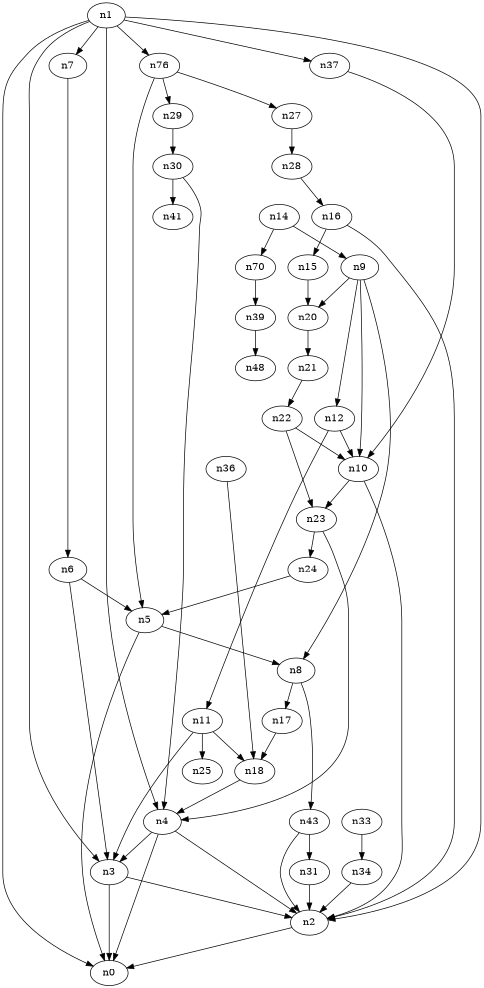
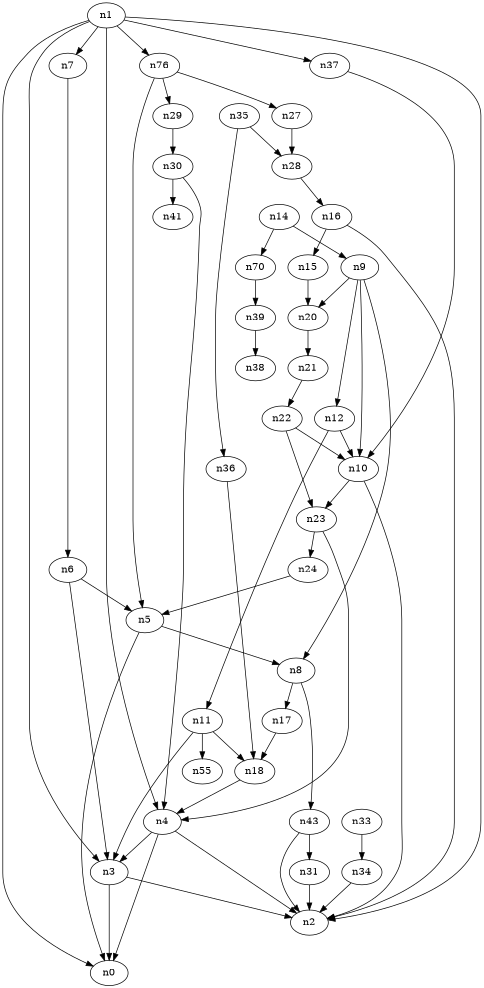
node "n35": added
node "n48": label "n48" -> "n38"
node "n25": label "n25" -> "n55"
edge "n2" -> "n0": removed
